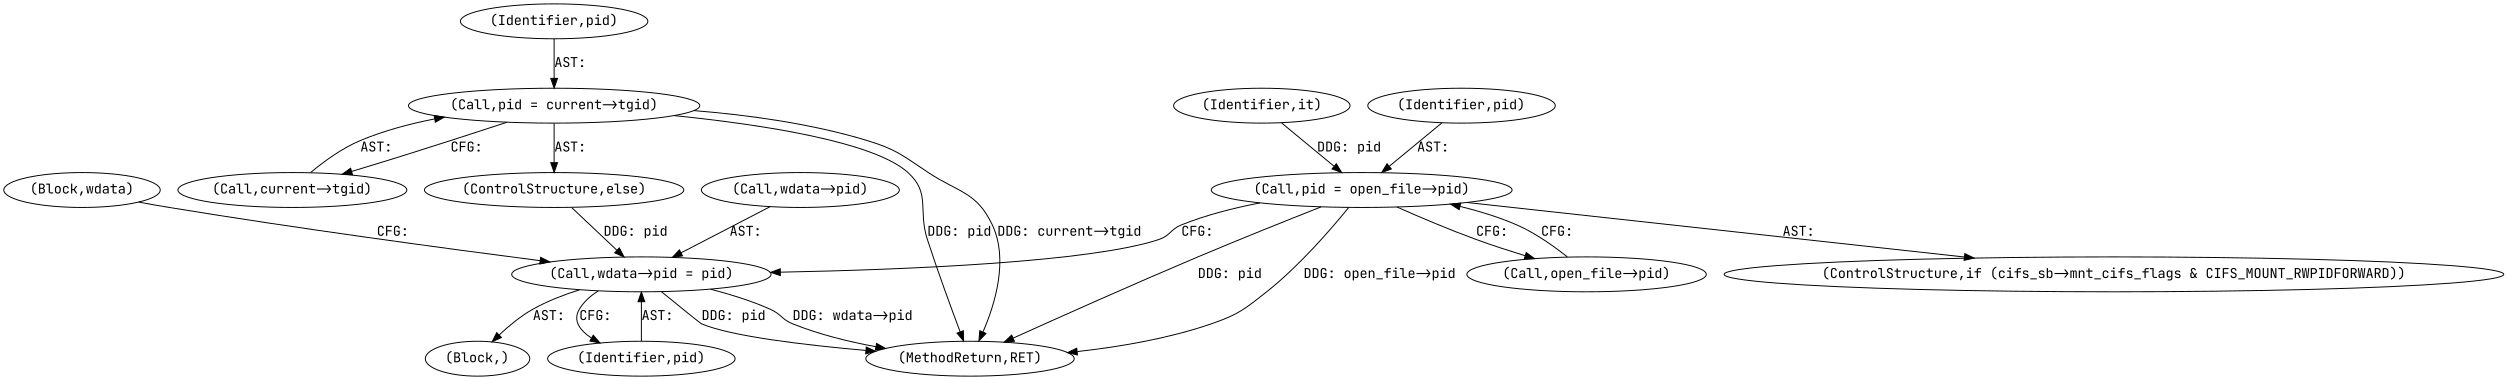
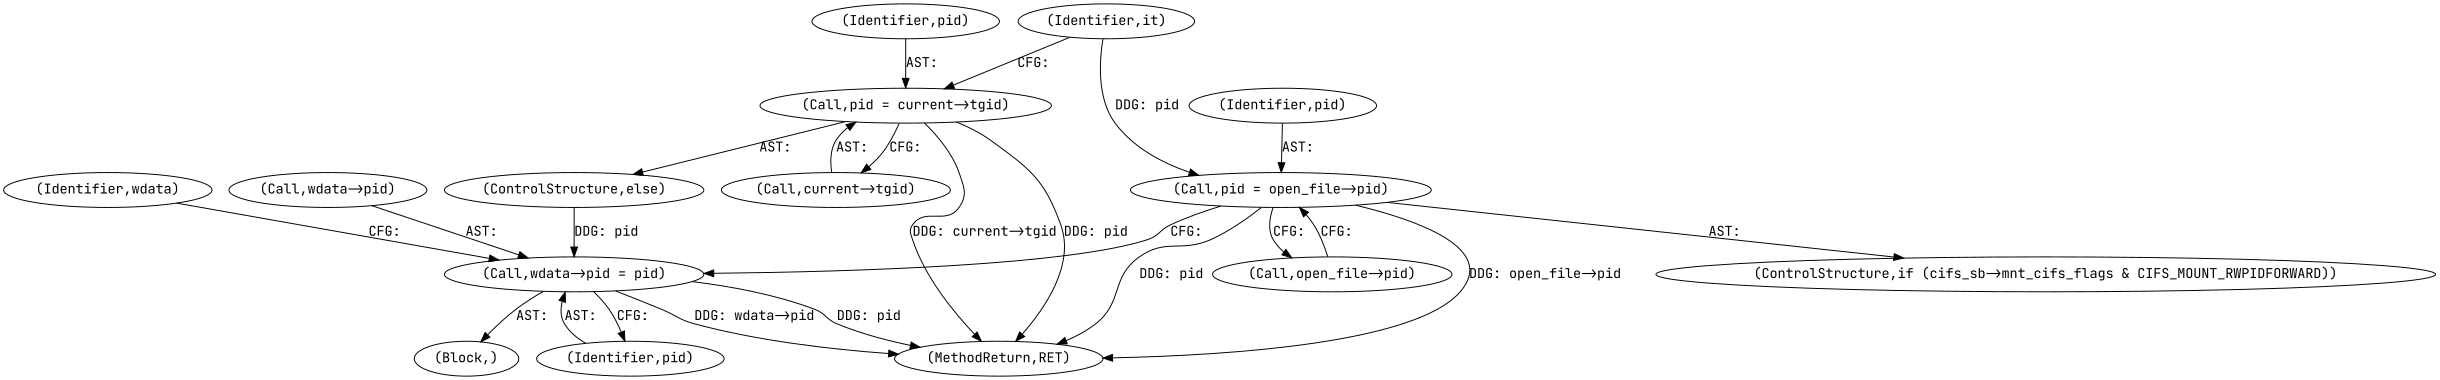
edge "(Identifier,it)" -> "(Call,pid = current->tgid)": added, label "CFG:"
node "(Block,wdata)": label "(Block,wdata)" -> "(Identifier,wdata)"
